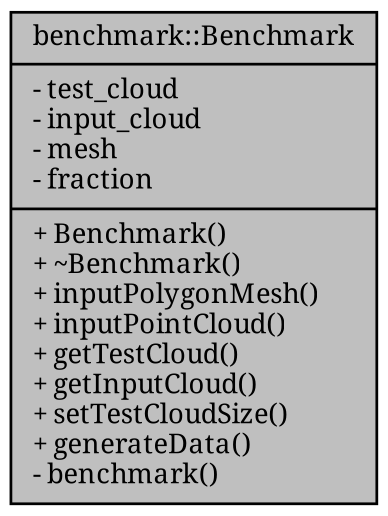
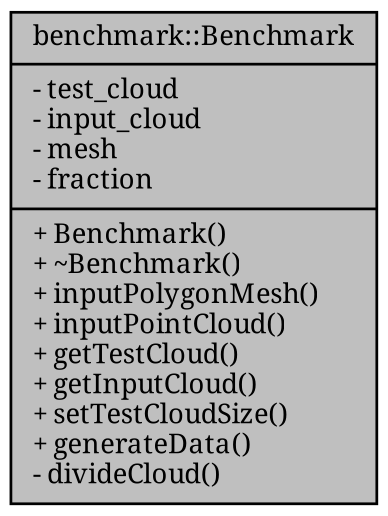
node "benchmark::Benchmark": text "- benchmark()" -> "- divideCloud()"
